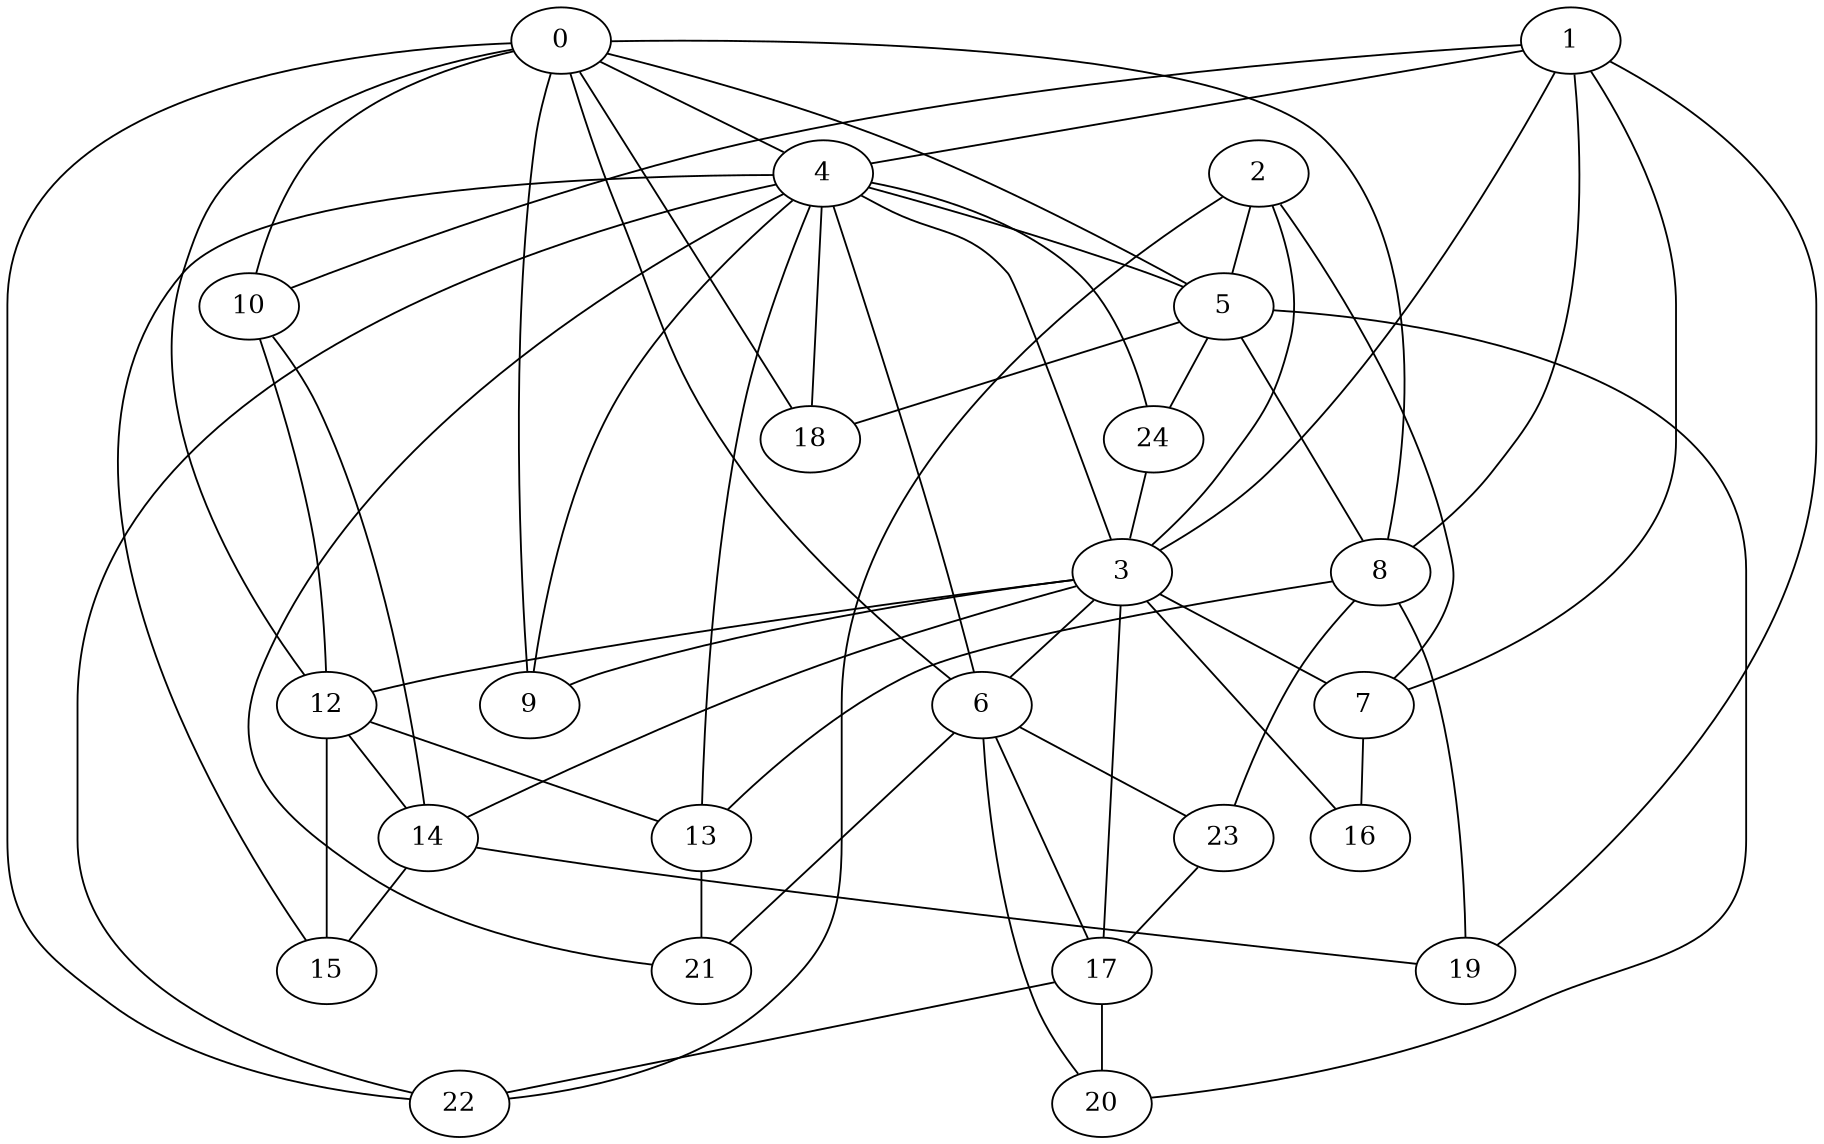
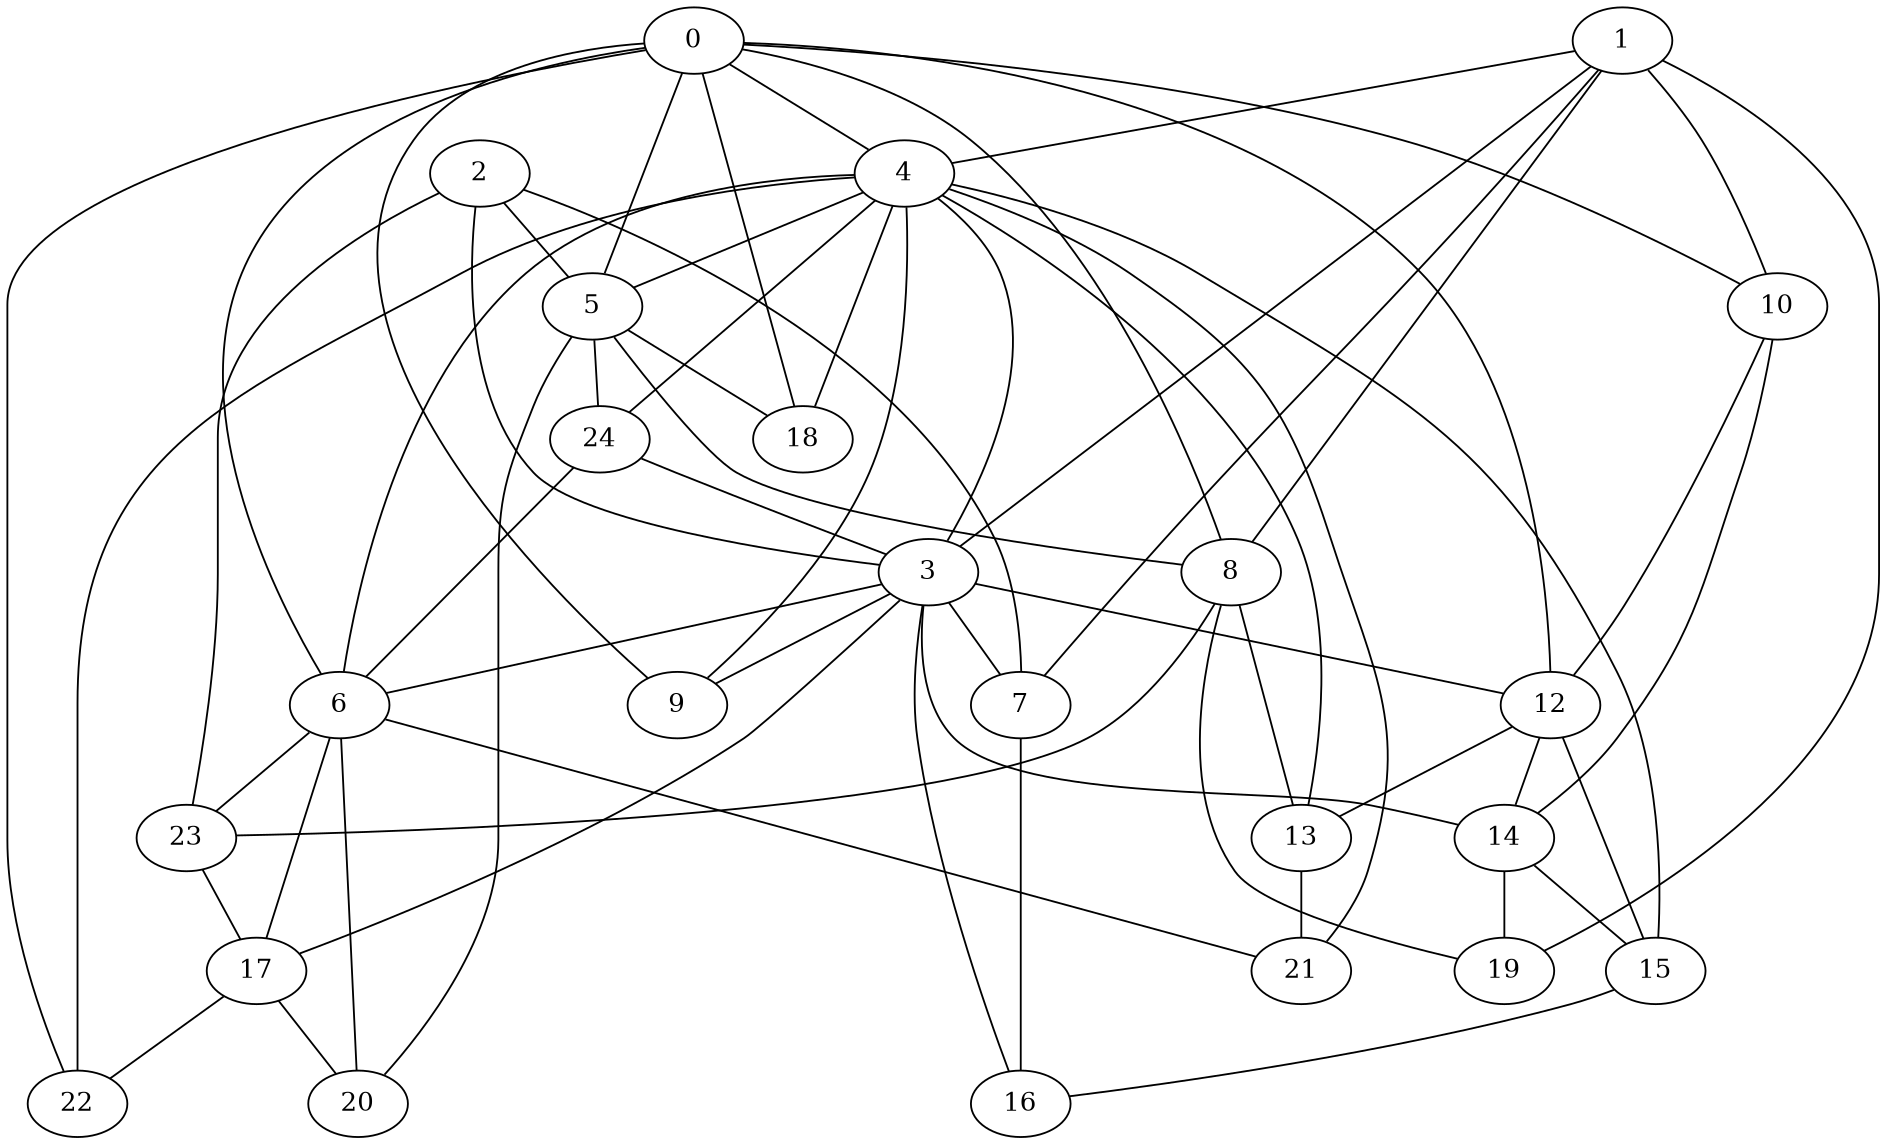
edge "24" -- "6": added
edge "2" -- "22": now "2" -- "23"
edge "15" -- "16": added
